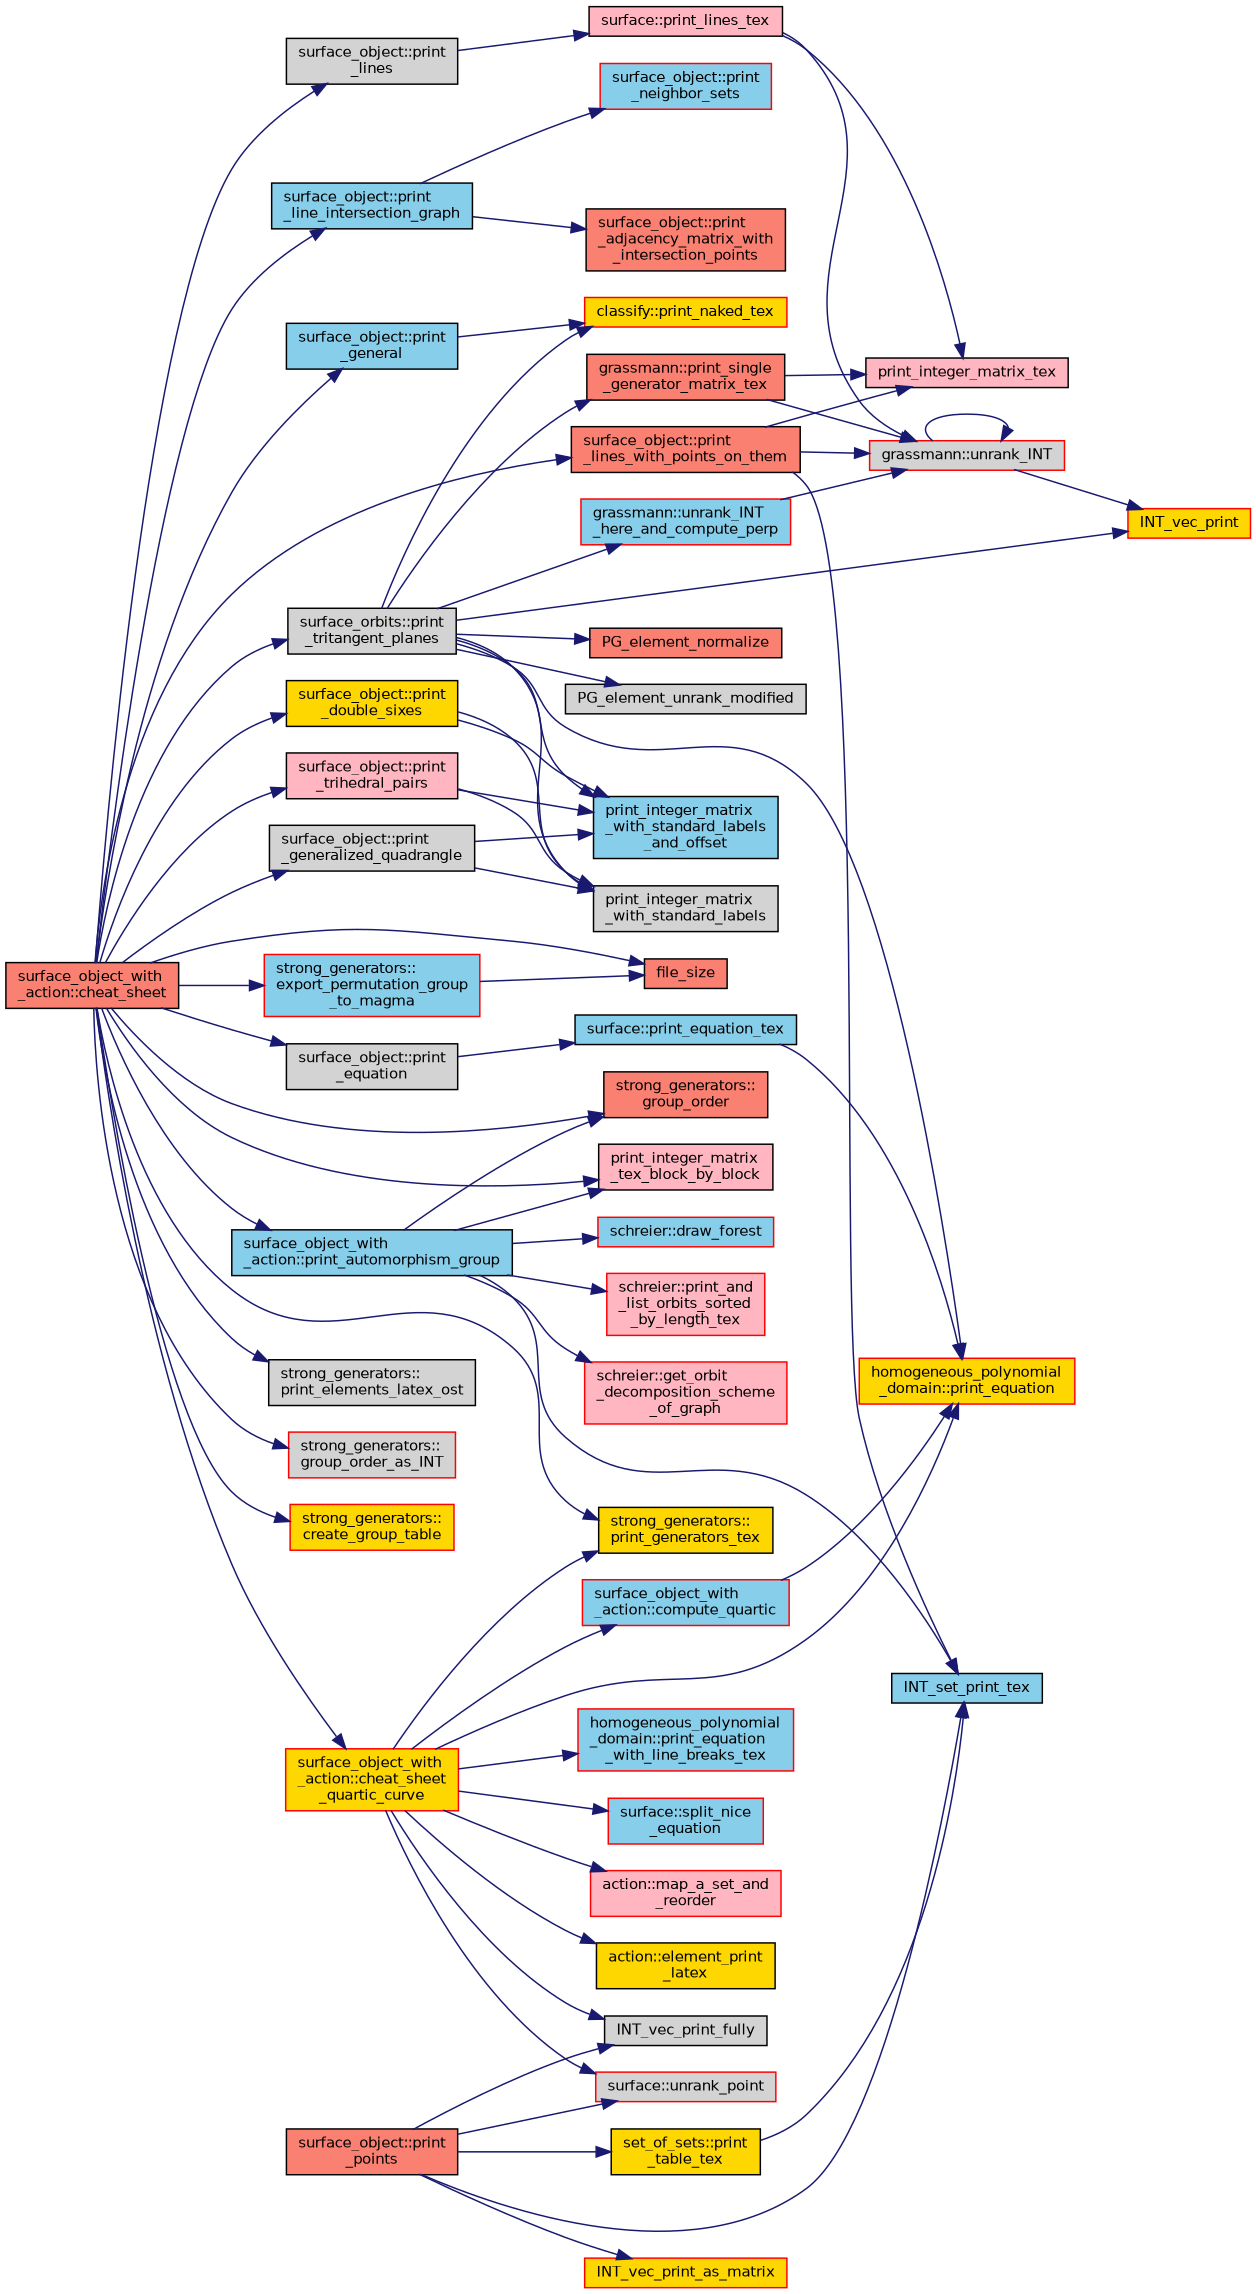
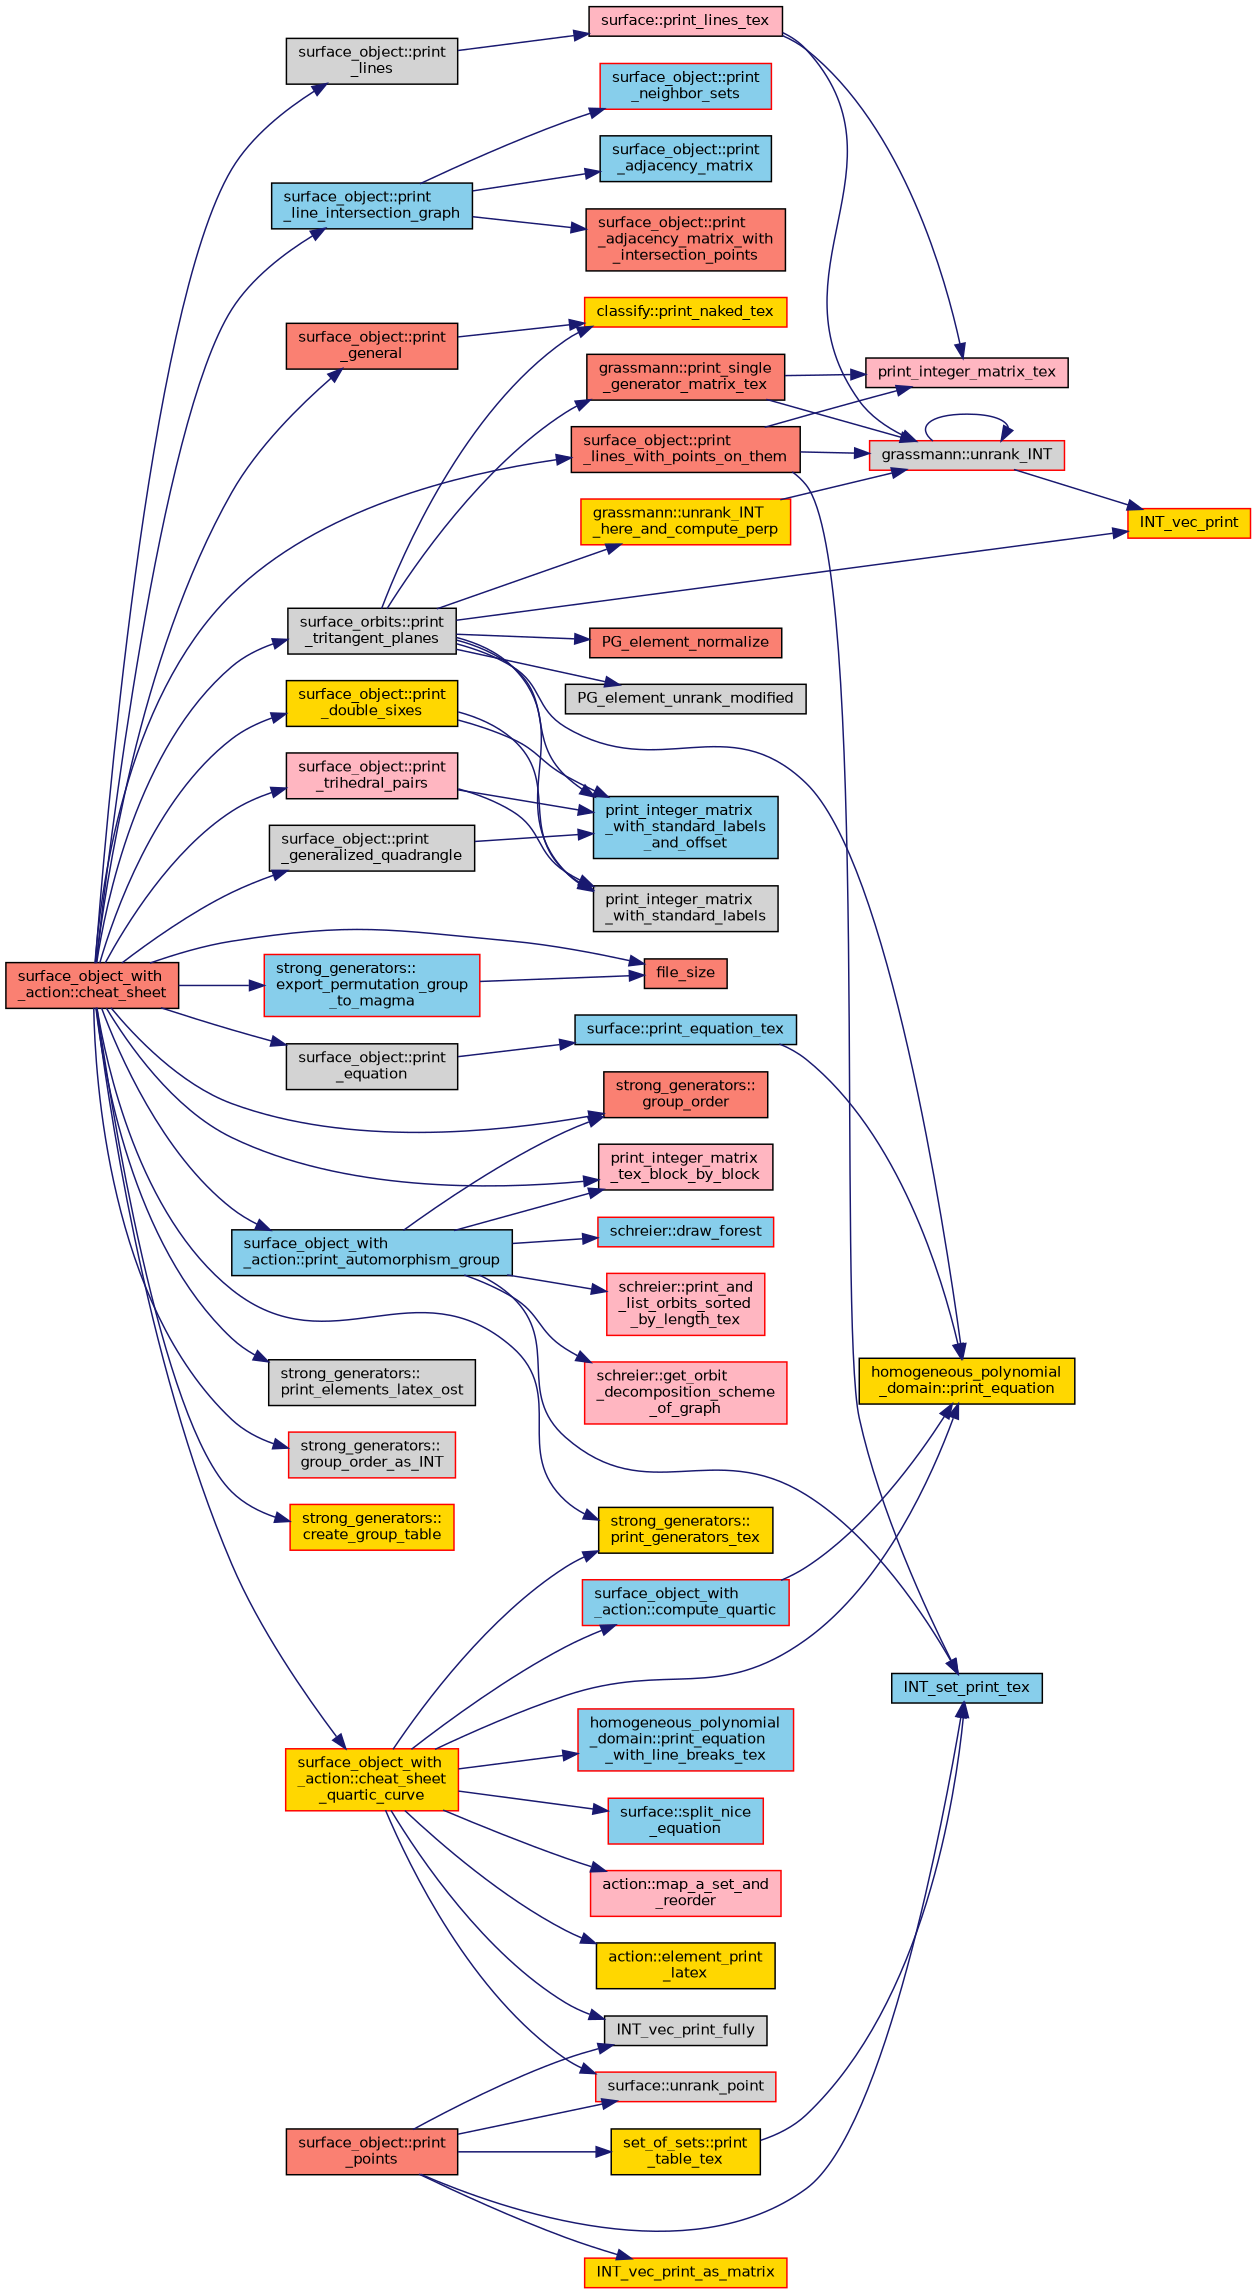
node "surface_object::print _adjacency_matrix": added
node "surface_object::print _general": fillcolor skyblue -> salmon
node "grassmann::unrank_INT _here_and_compute_perp": fillcolor skyblue -> gold
edge "surface_object::print _generalized_quadrangle" -> "print_integer_matrix _with_standard_labels": removed
node "homogeneous_polynomial _domain::print_equation": color red -> black
